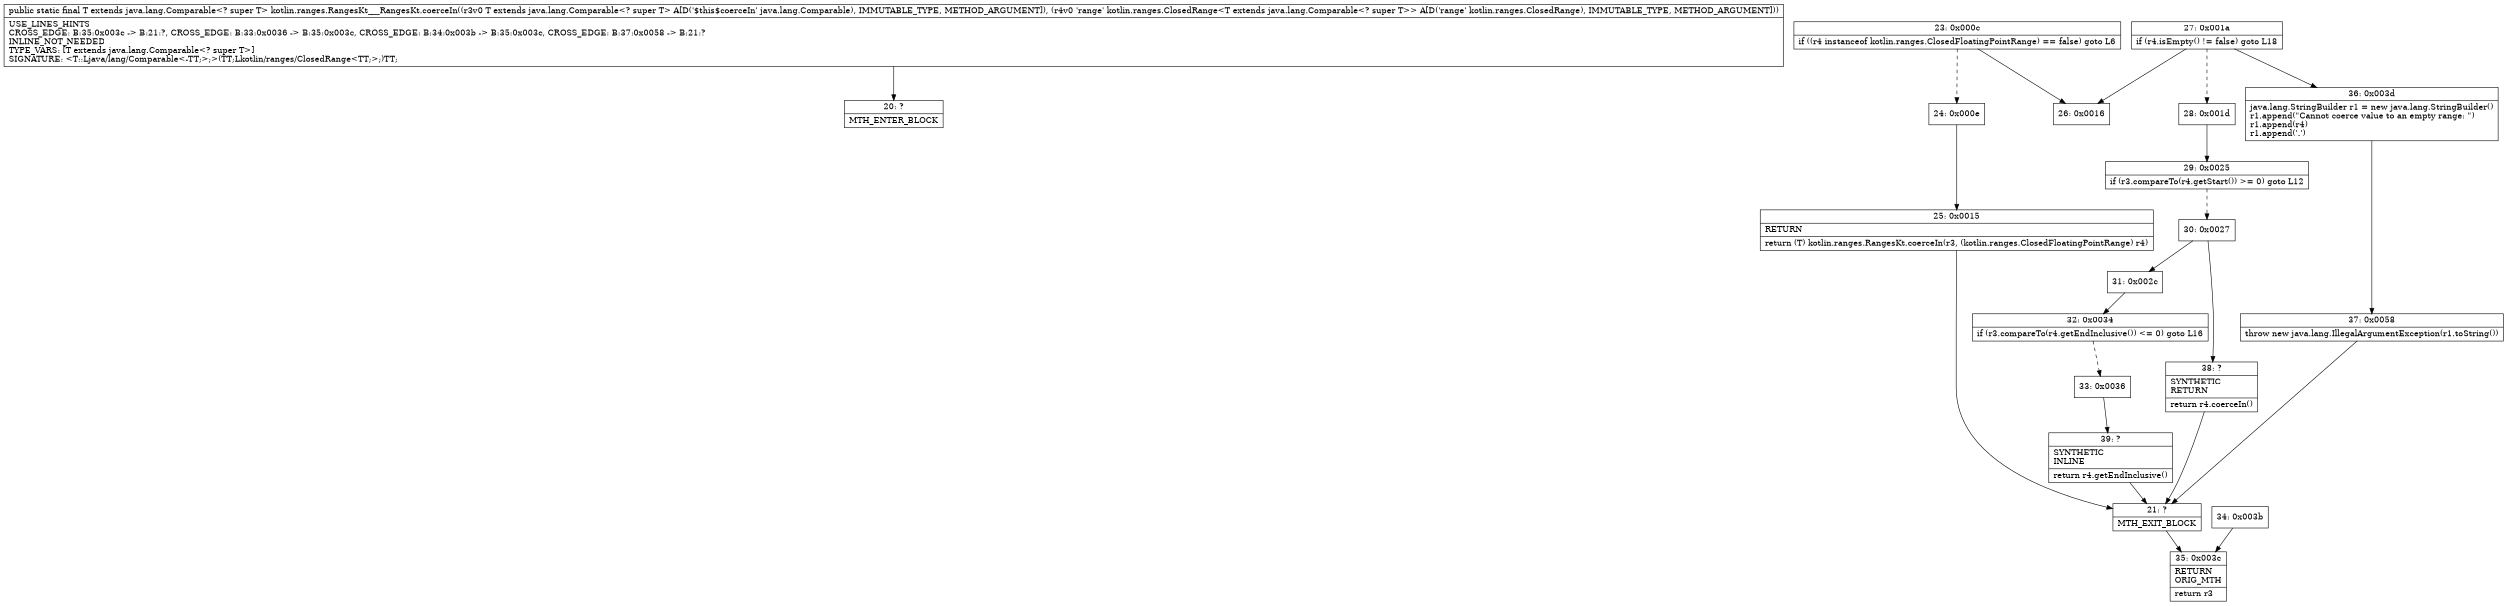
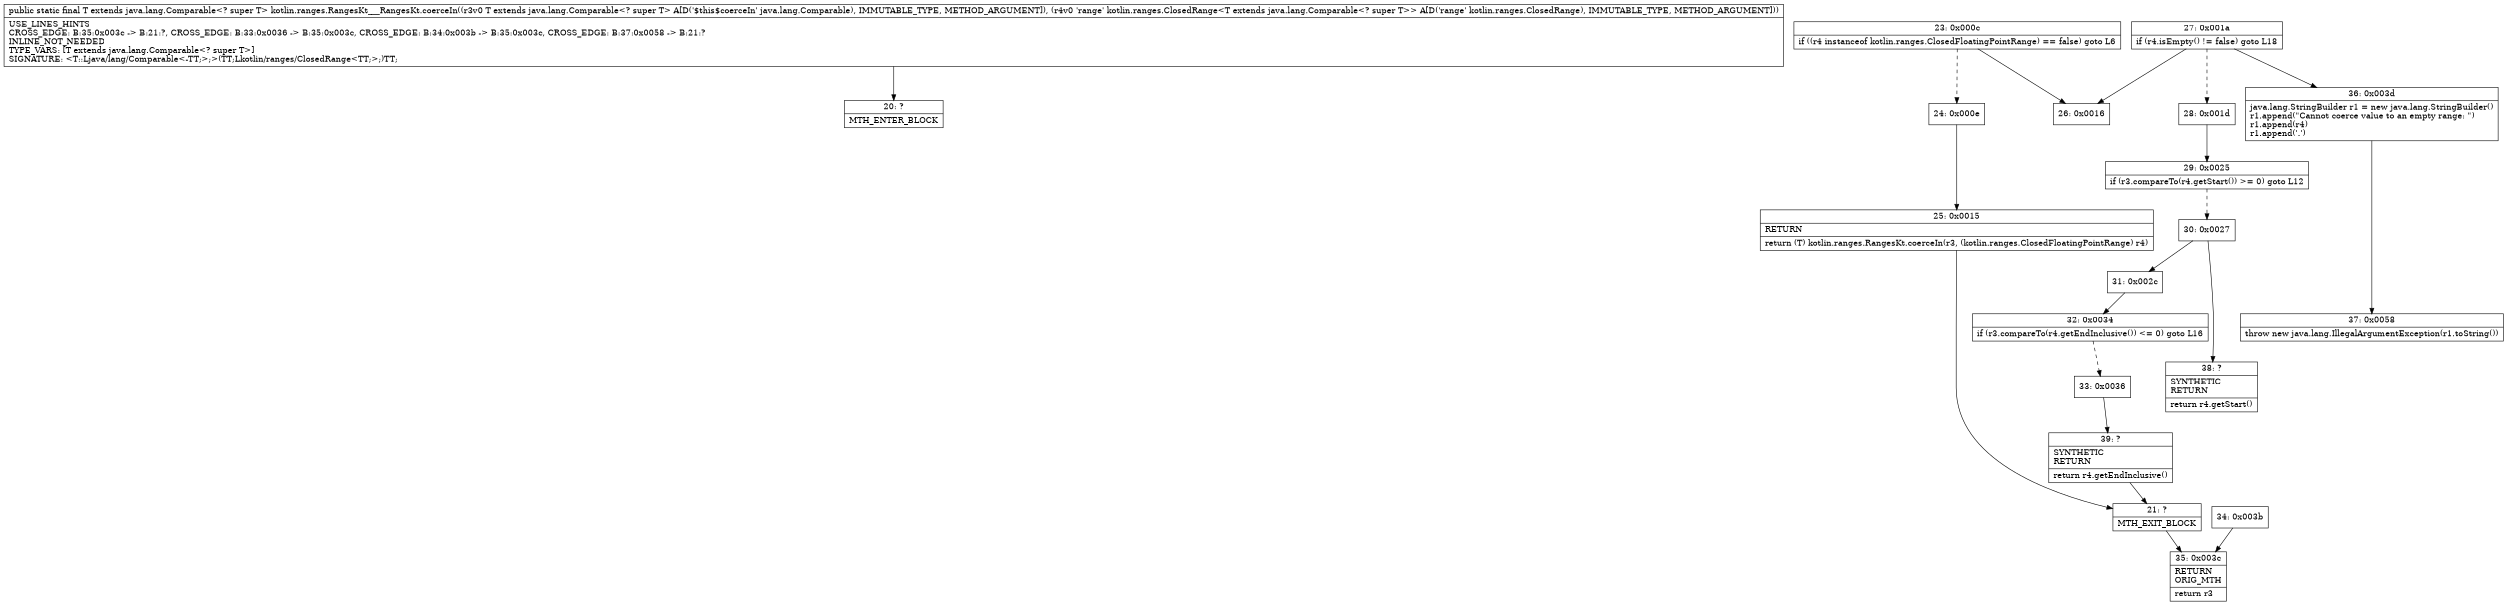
node "38: ?": text "return r4.coerceIn()" -> "return r4.getStart()"
edge "37: 0x0058" -> "21: ?": removed
edge "38: ?" -> "21: ?": removed
node "39: ?": text "INLINE" -> "RETURN"
